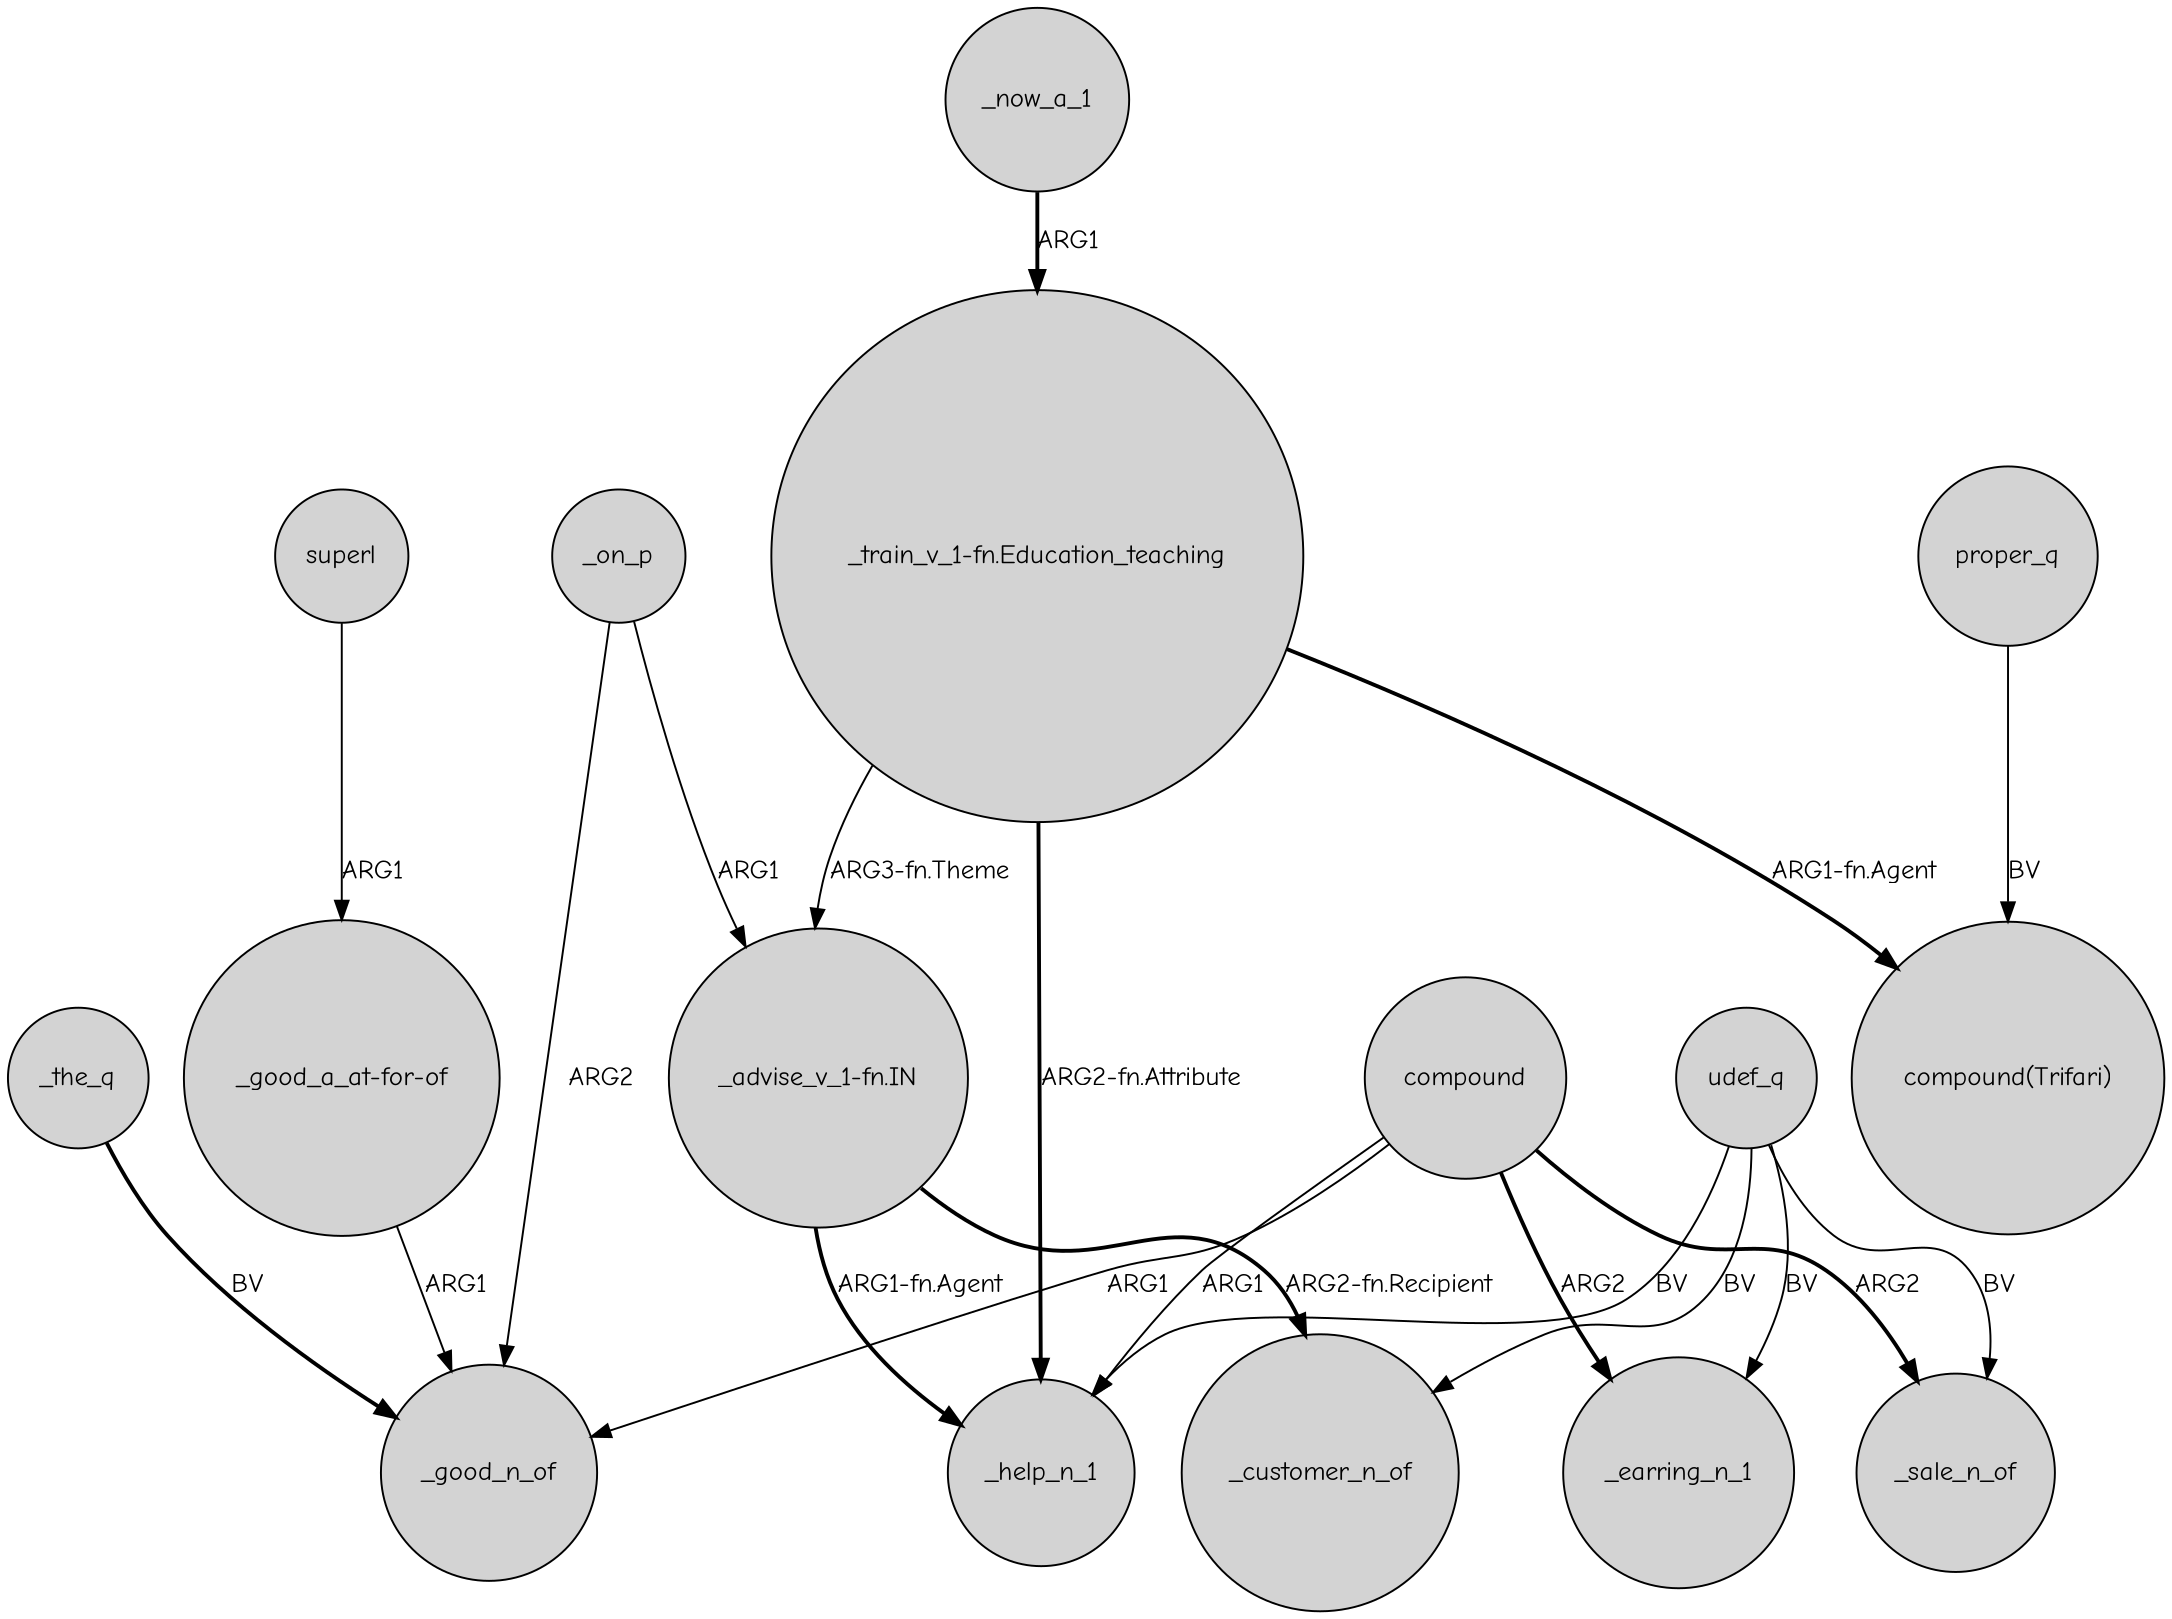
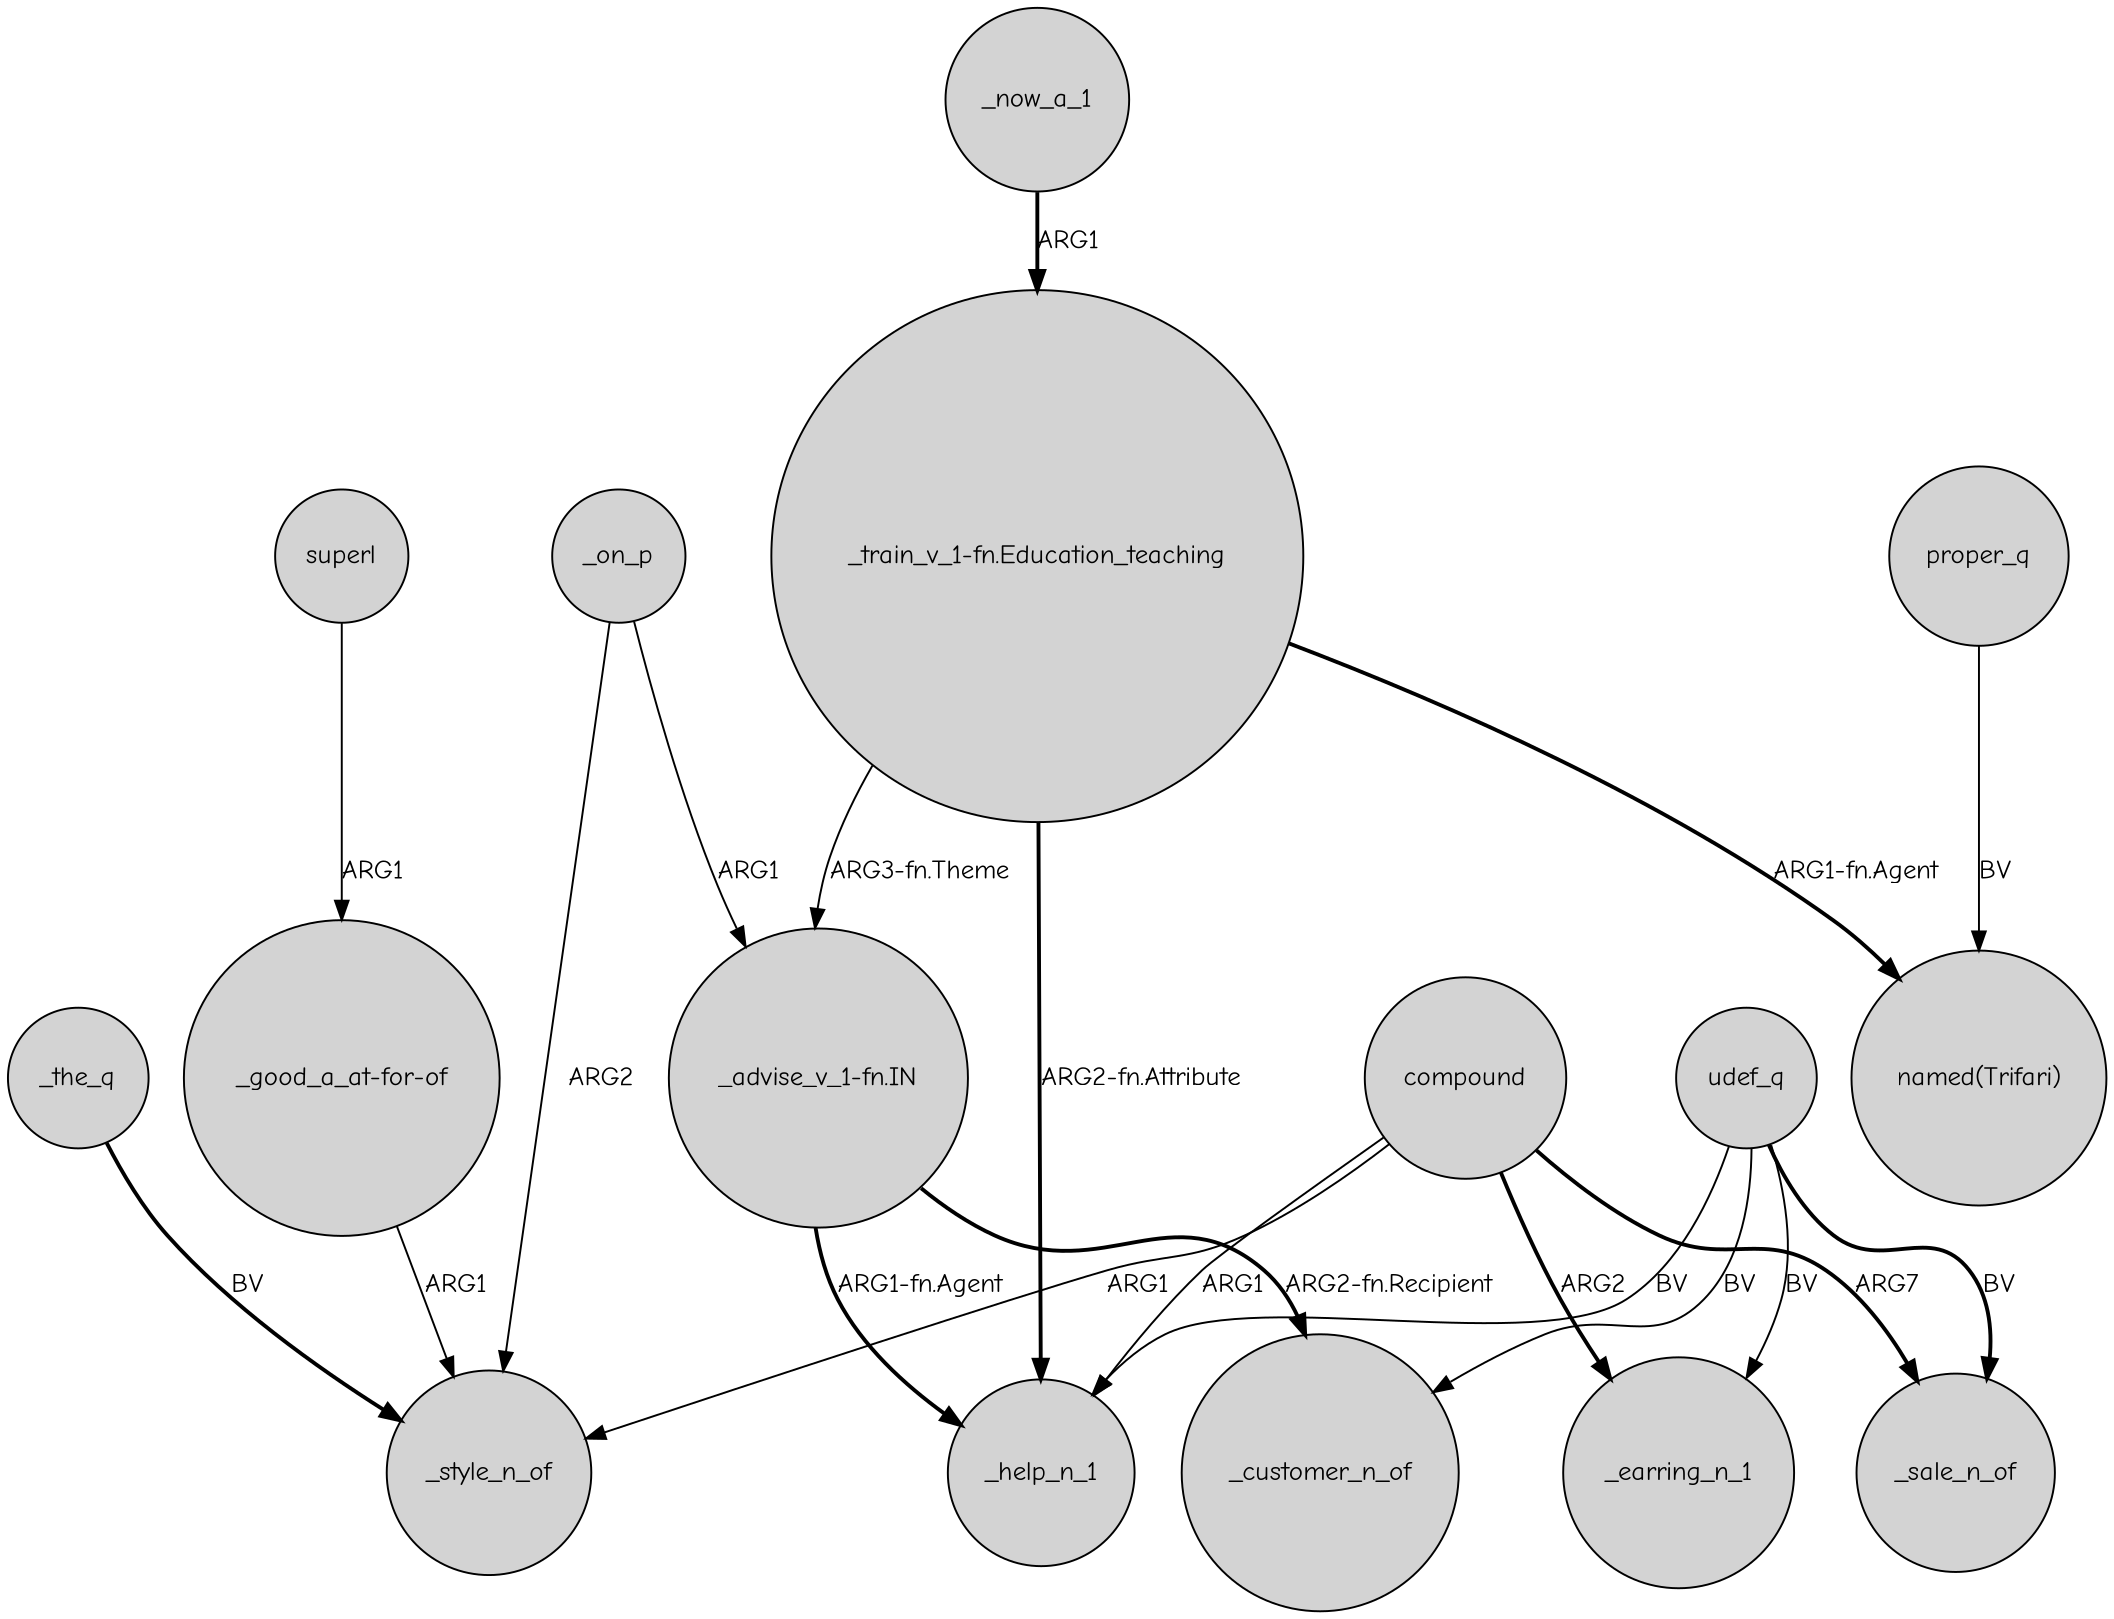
node "compound(Trifari)": label "compound(Trifari)" -> "named(Trifari)"
edge "udef_q" -> "_sale_n_of": style solid -> bold
edge "compound" -> "_sale_n_of": label "ARG2" -> "ARG7"
node "_good_n_of": label "_good_n_of" -> "_style_n_of"
